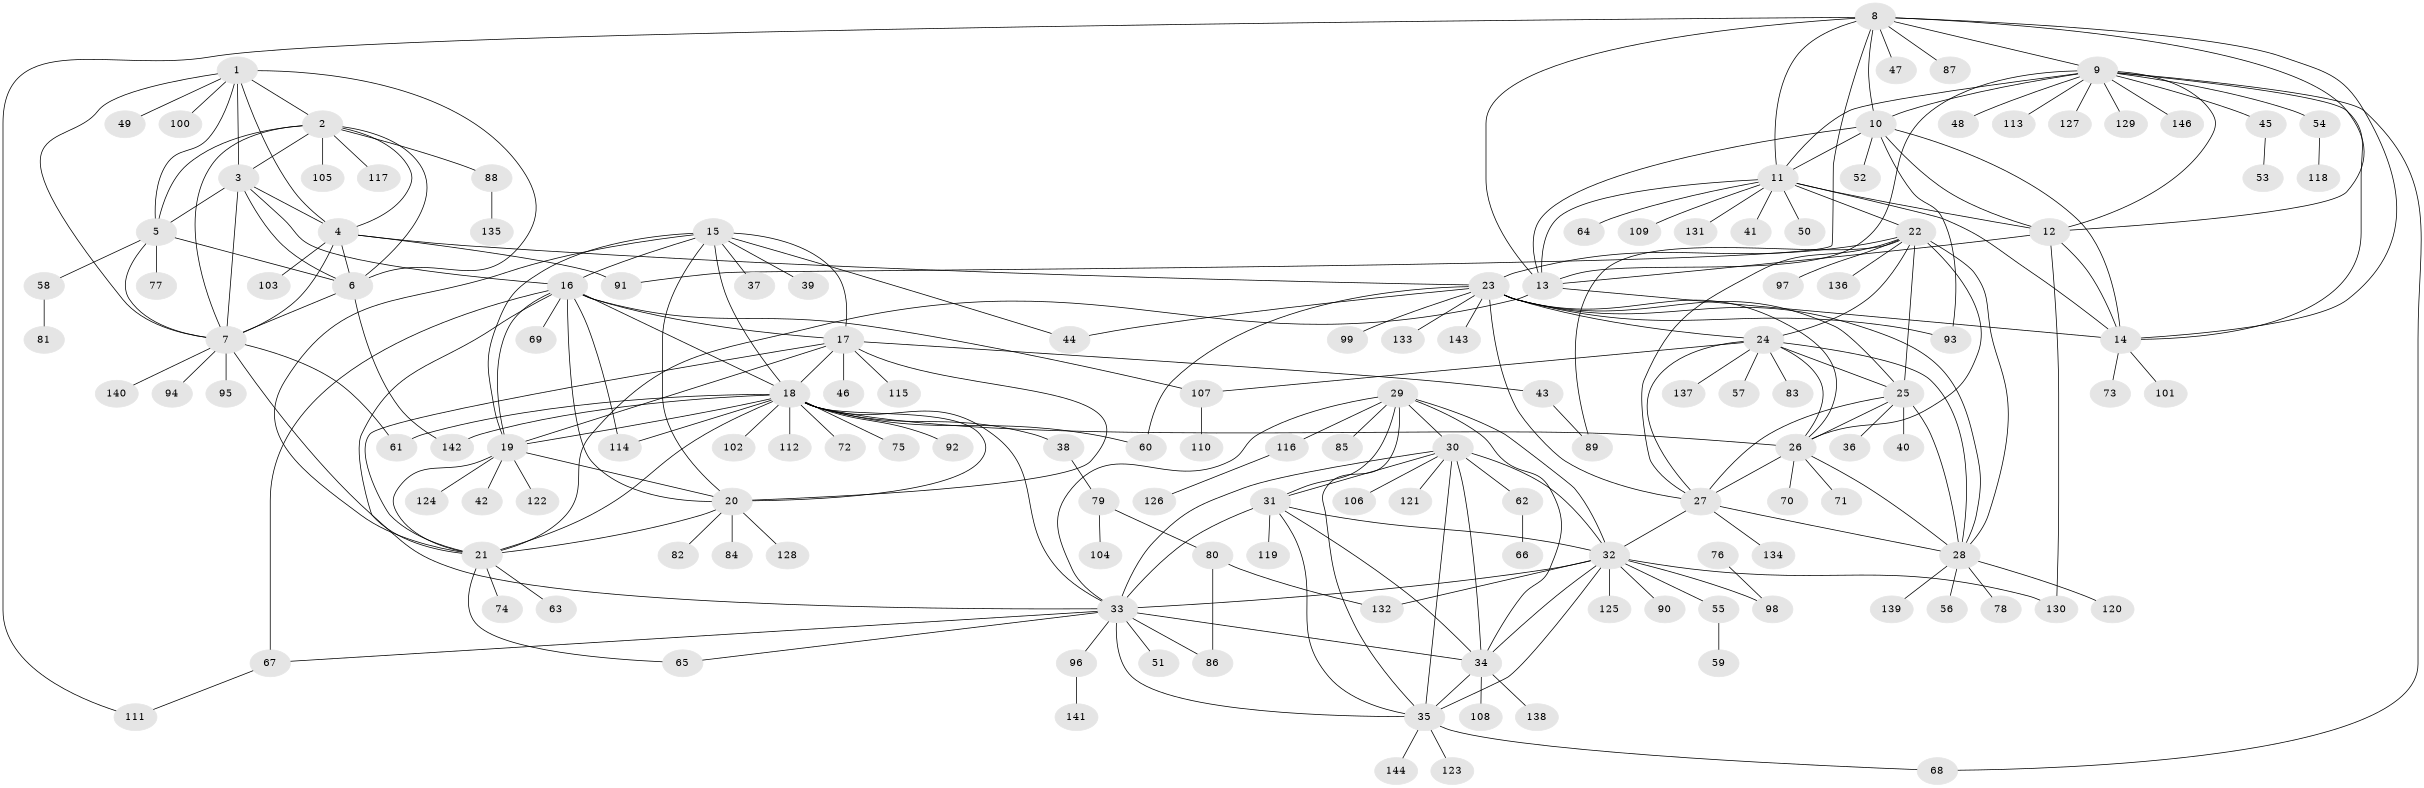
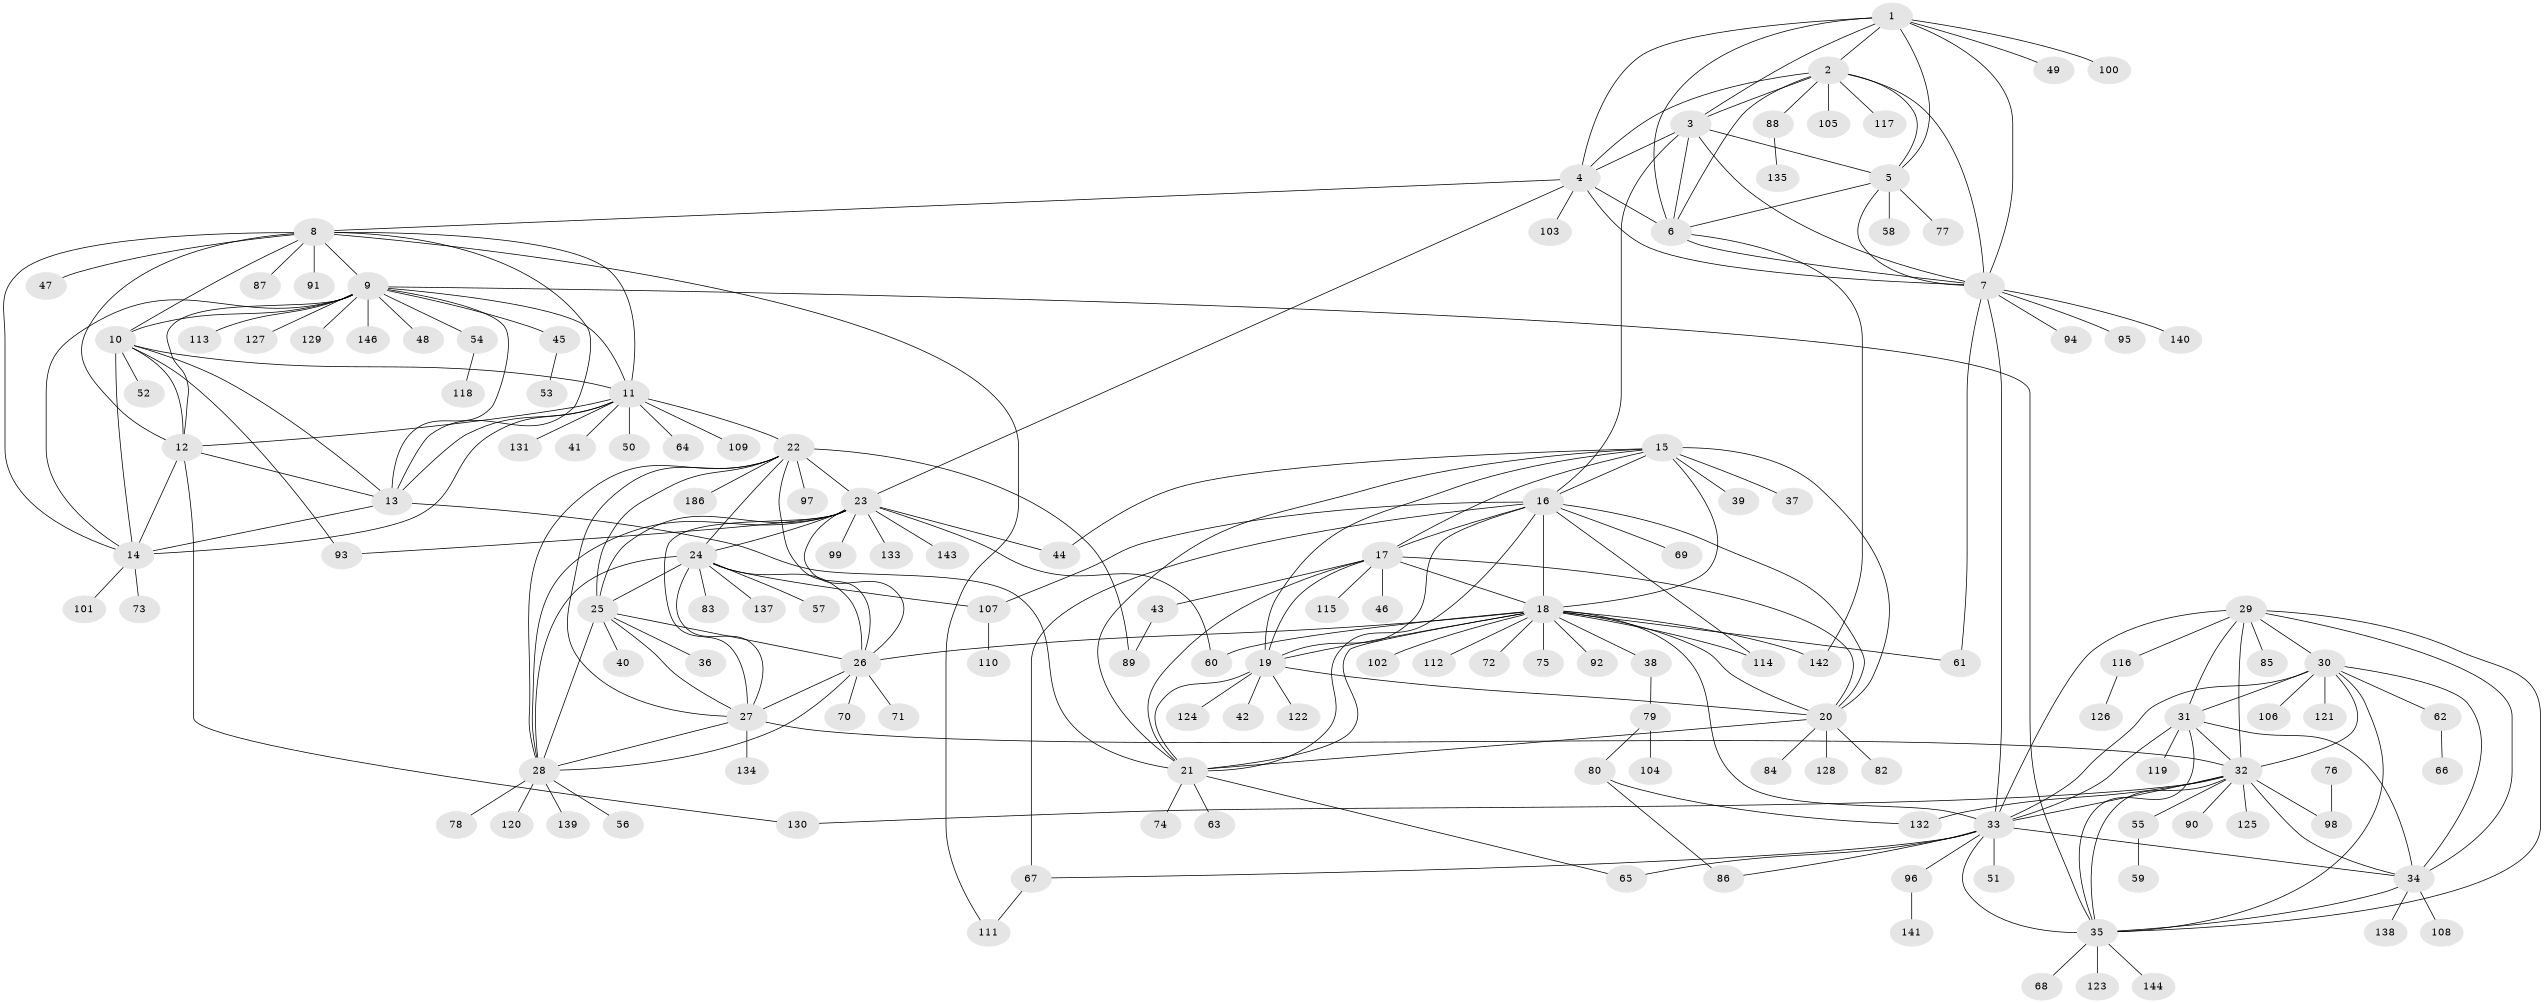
edge "4" -- "91": now "4" -- "8"
node "136": label "136" -> "186"
node "81": removed
edge "9" -- "68": now "9" -- "35"
